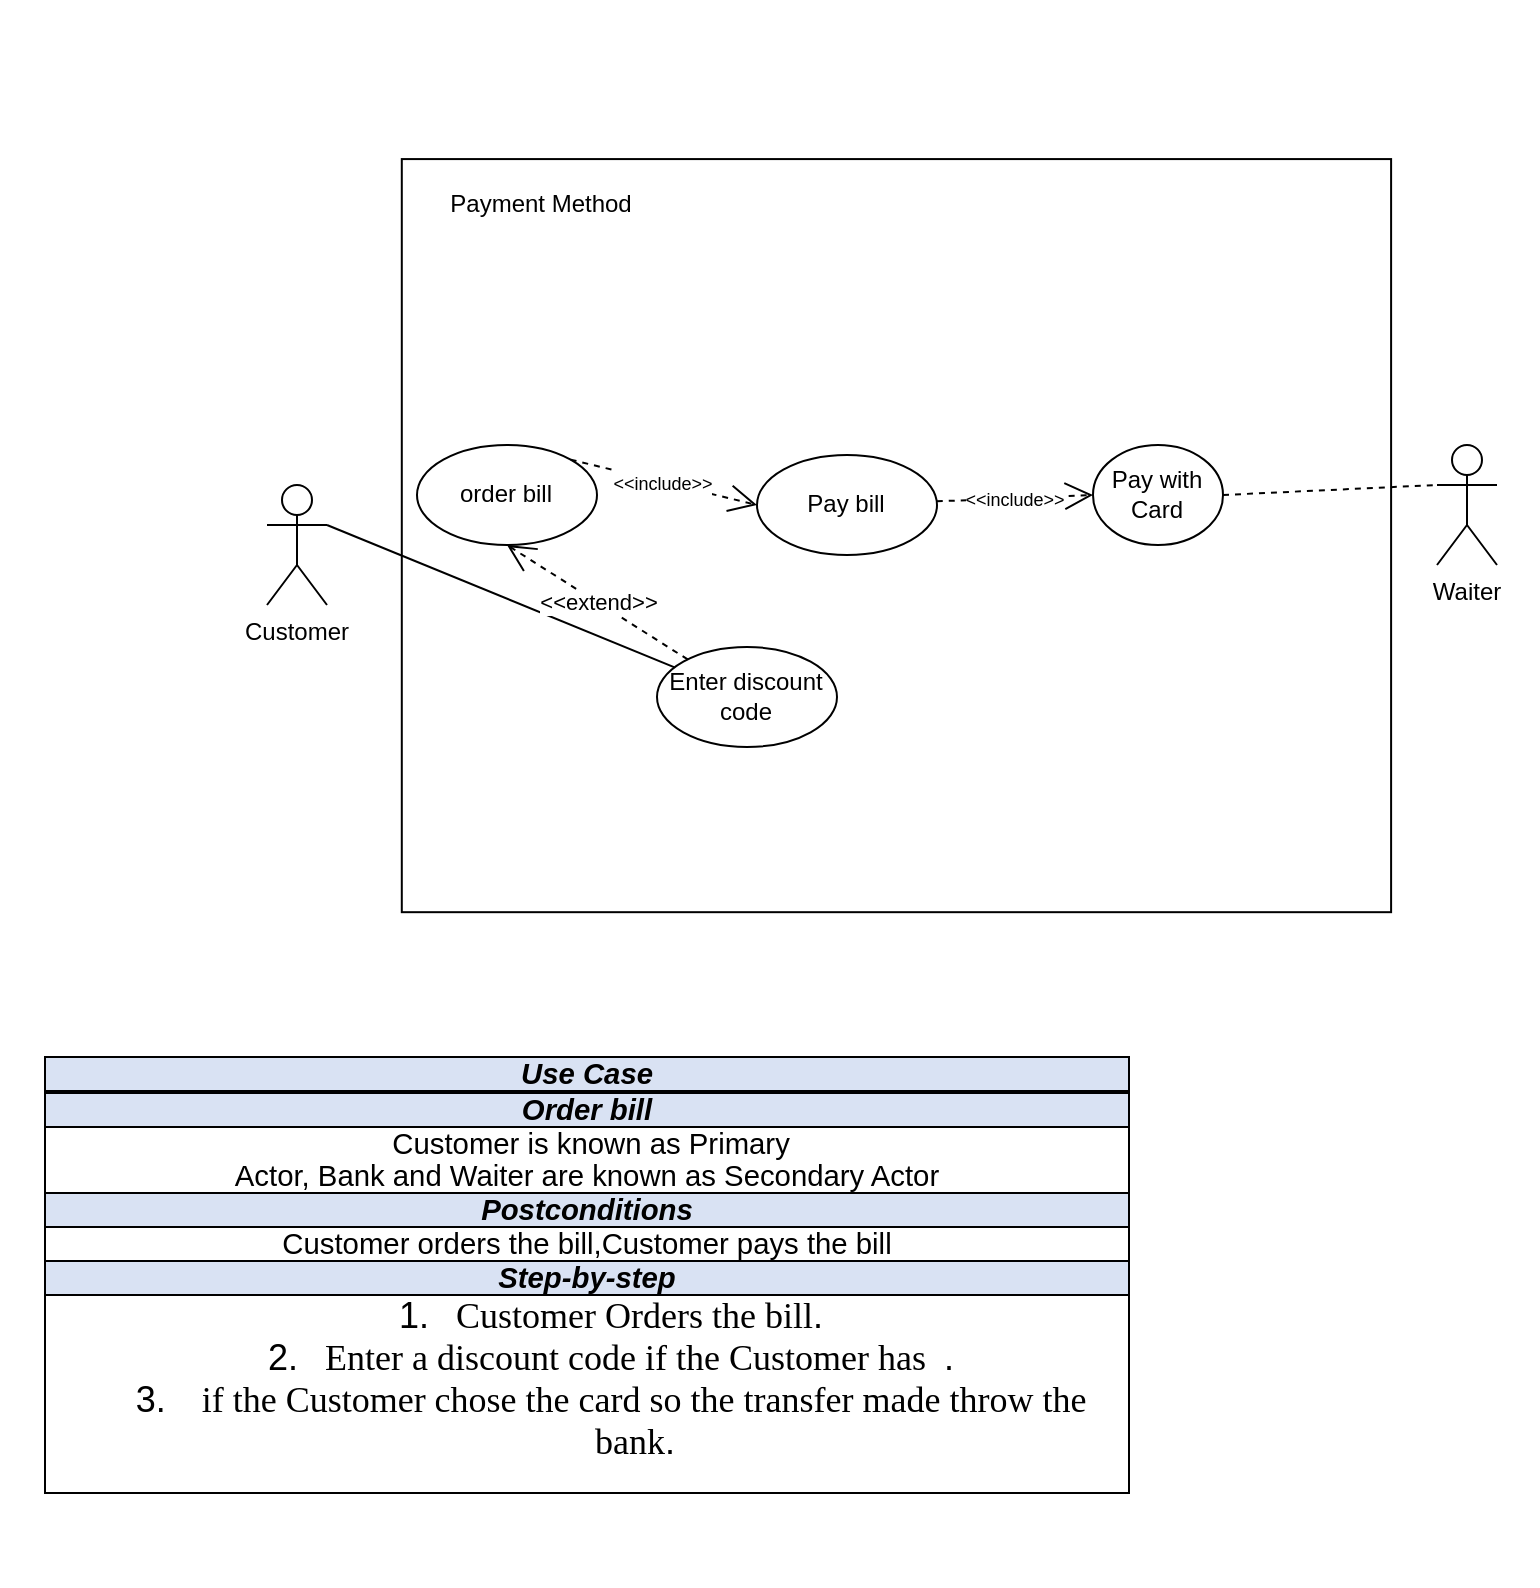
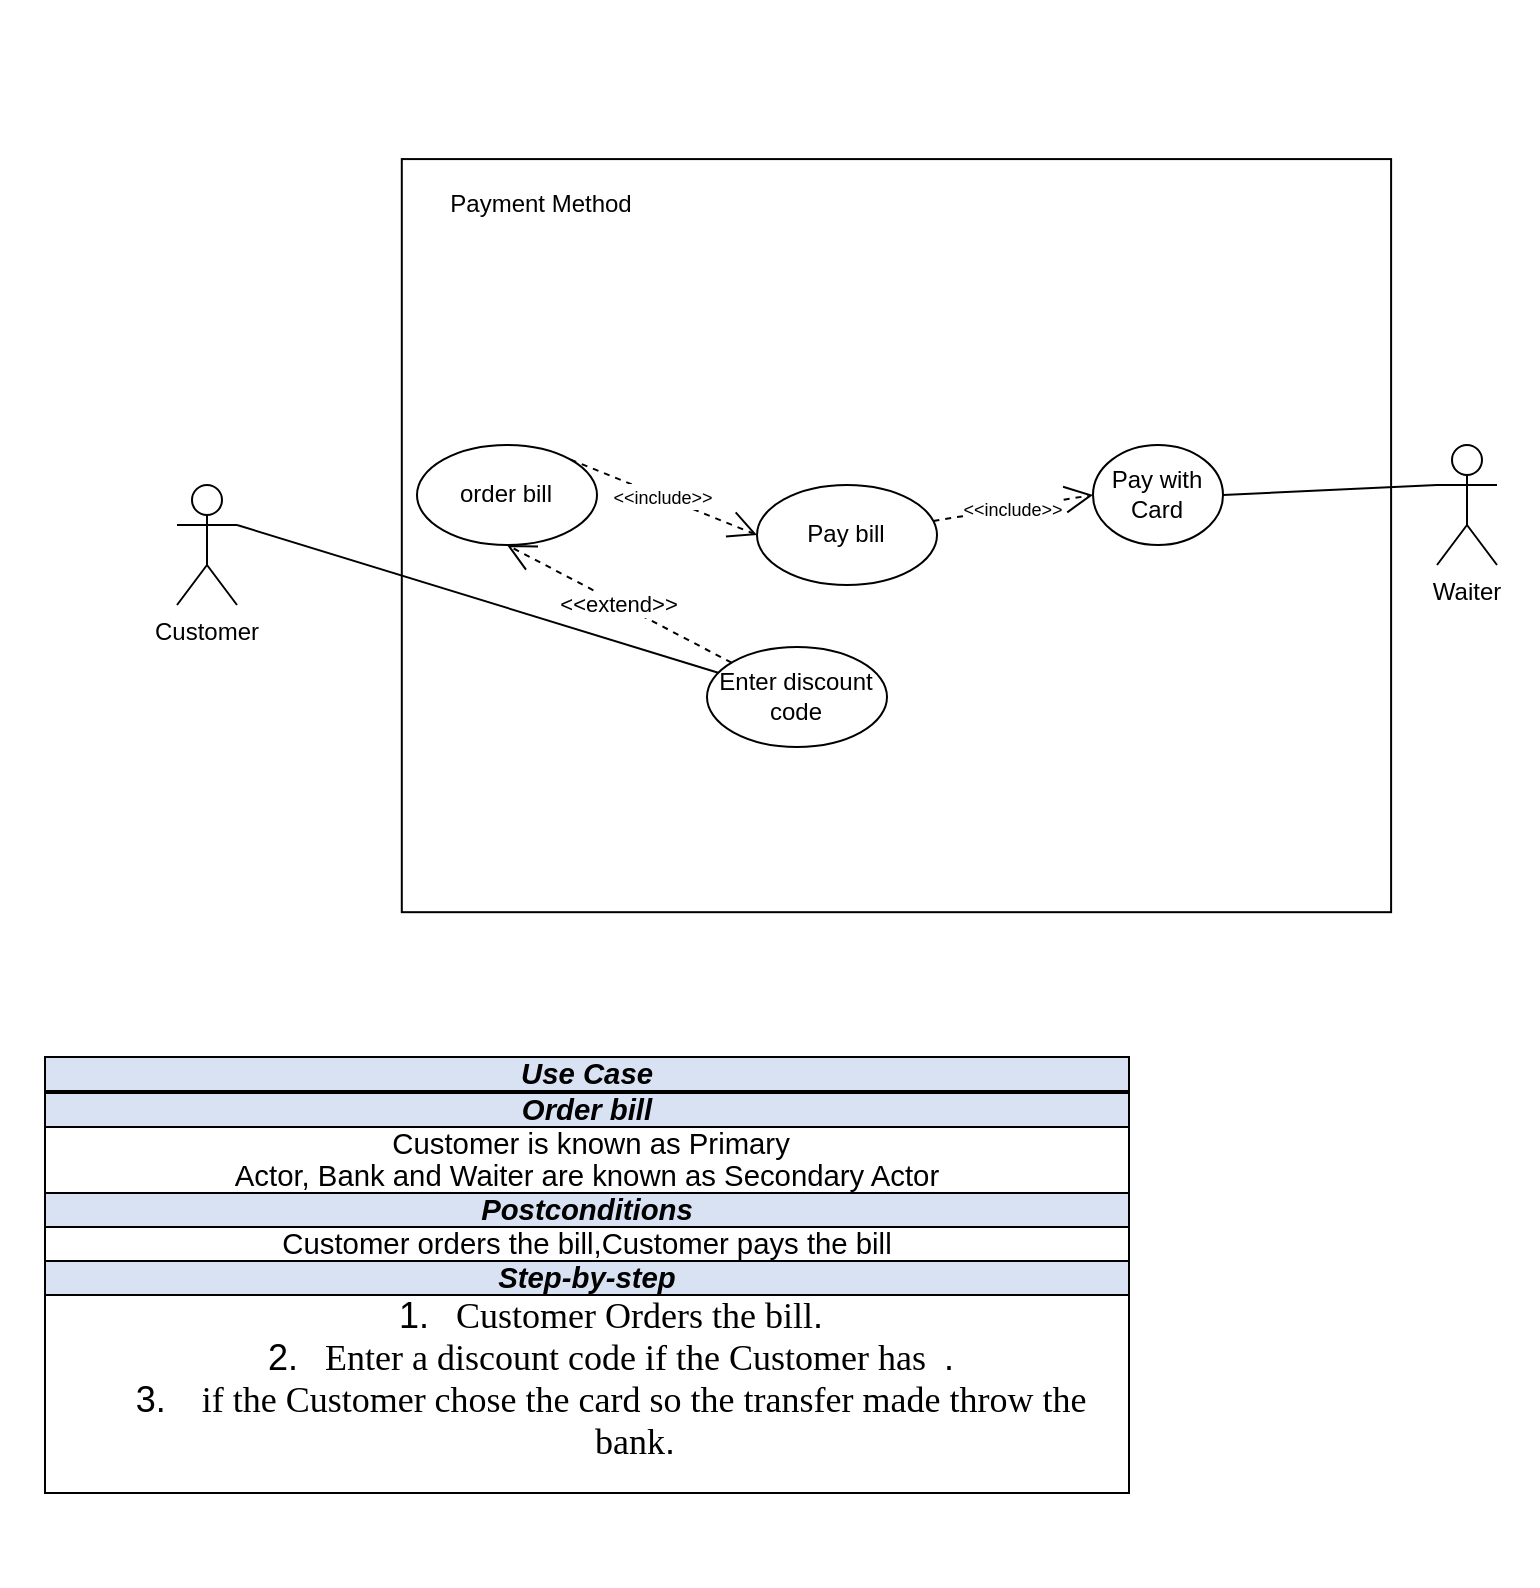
edge "Pay with Card" -- "Waiter": style dashed -> solid
node "Pay bill": moved (847, 505) -> (847, 535)
node "Customer": moved (297, 545) -> (207, 545)
node "Enter discount code": moved (747, 697) -> (797, 697)
